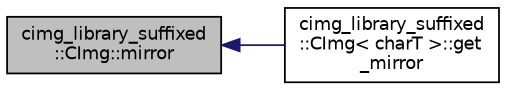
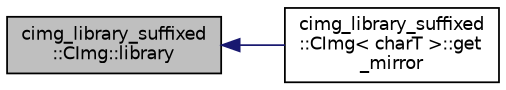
node "cimg_library_suffixed ::CImg::mirror": label "cimg_library_suffixed ::CImg::mirror" -> "cimg_library_suffixed ::CImg::library"
